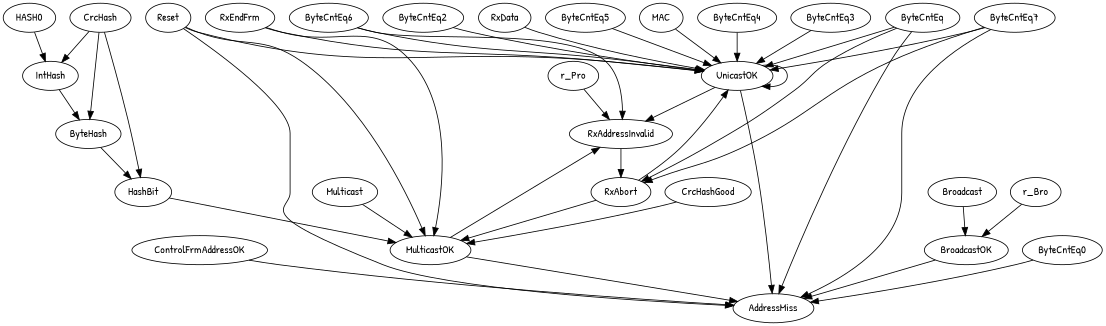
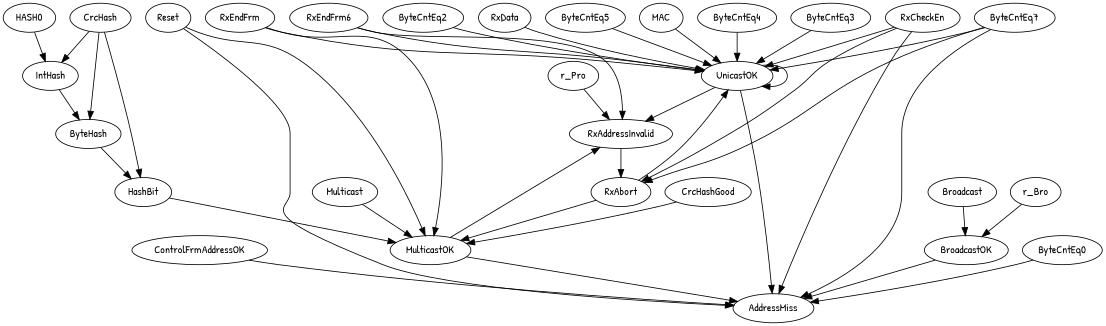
node "ByteCntEq6": label "ByteCntEq6" -> "RxEndFrm6"
node "ByteCntEq": label "ByteCntEq" -> "RxCheckEn"
edge "Reset" -> "UnicastOK": removed
